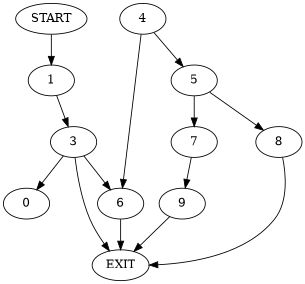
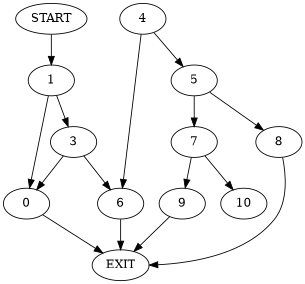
edge "1" -> "0": added
edge "3" -> "EXIT": now "0" -> "EXIT"
node "10": added
